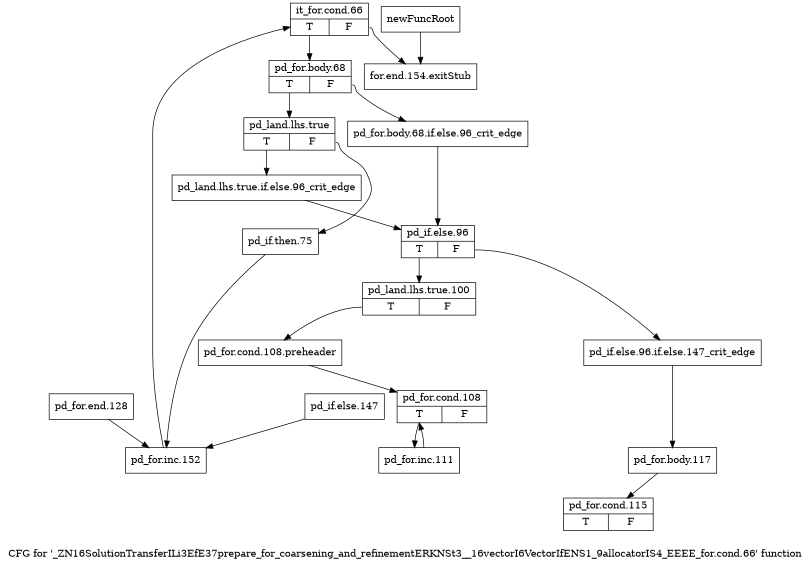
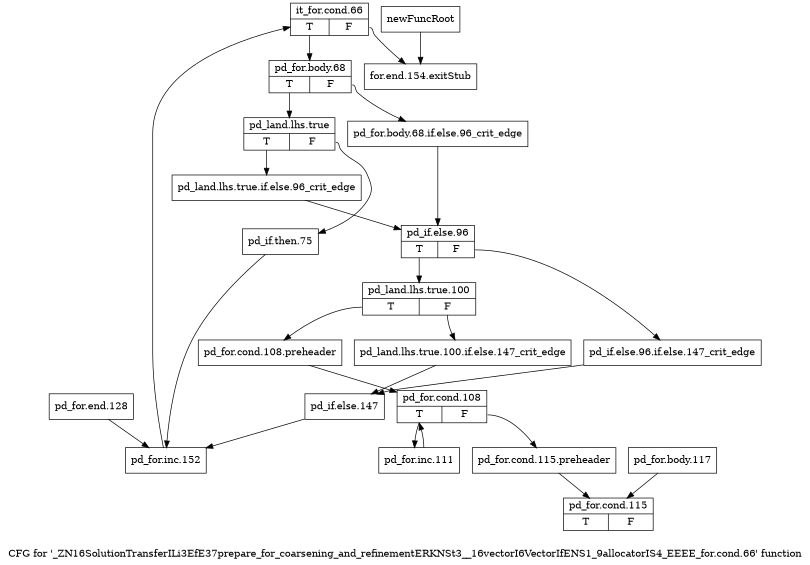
node "pd_land.lhs.true.100.if.else.147_crit_edge": added
edge "pd_if.else.96.if.else.147_crit_edge" -> "pd_for.body.117": now "pd_if.else.96.if.else.147_crit_edge" -> "pd_if.else.147"
node "pd_for.cond.115.preheader": added
